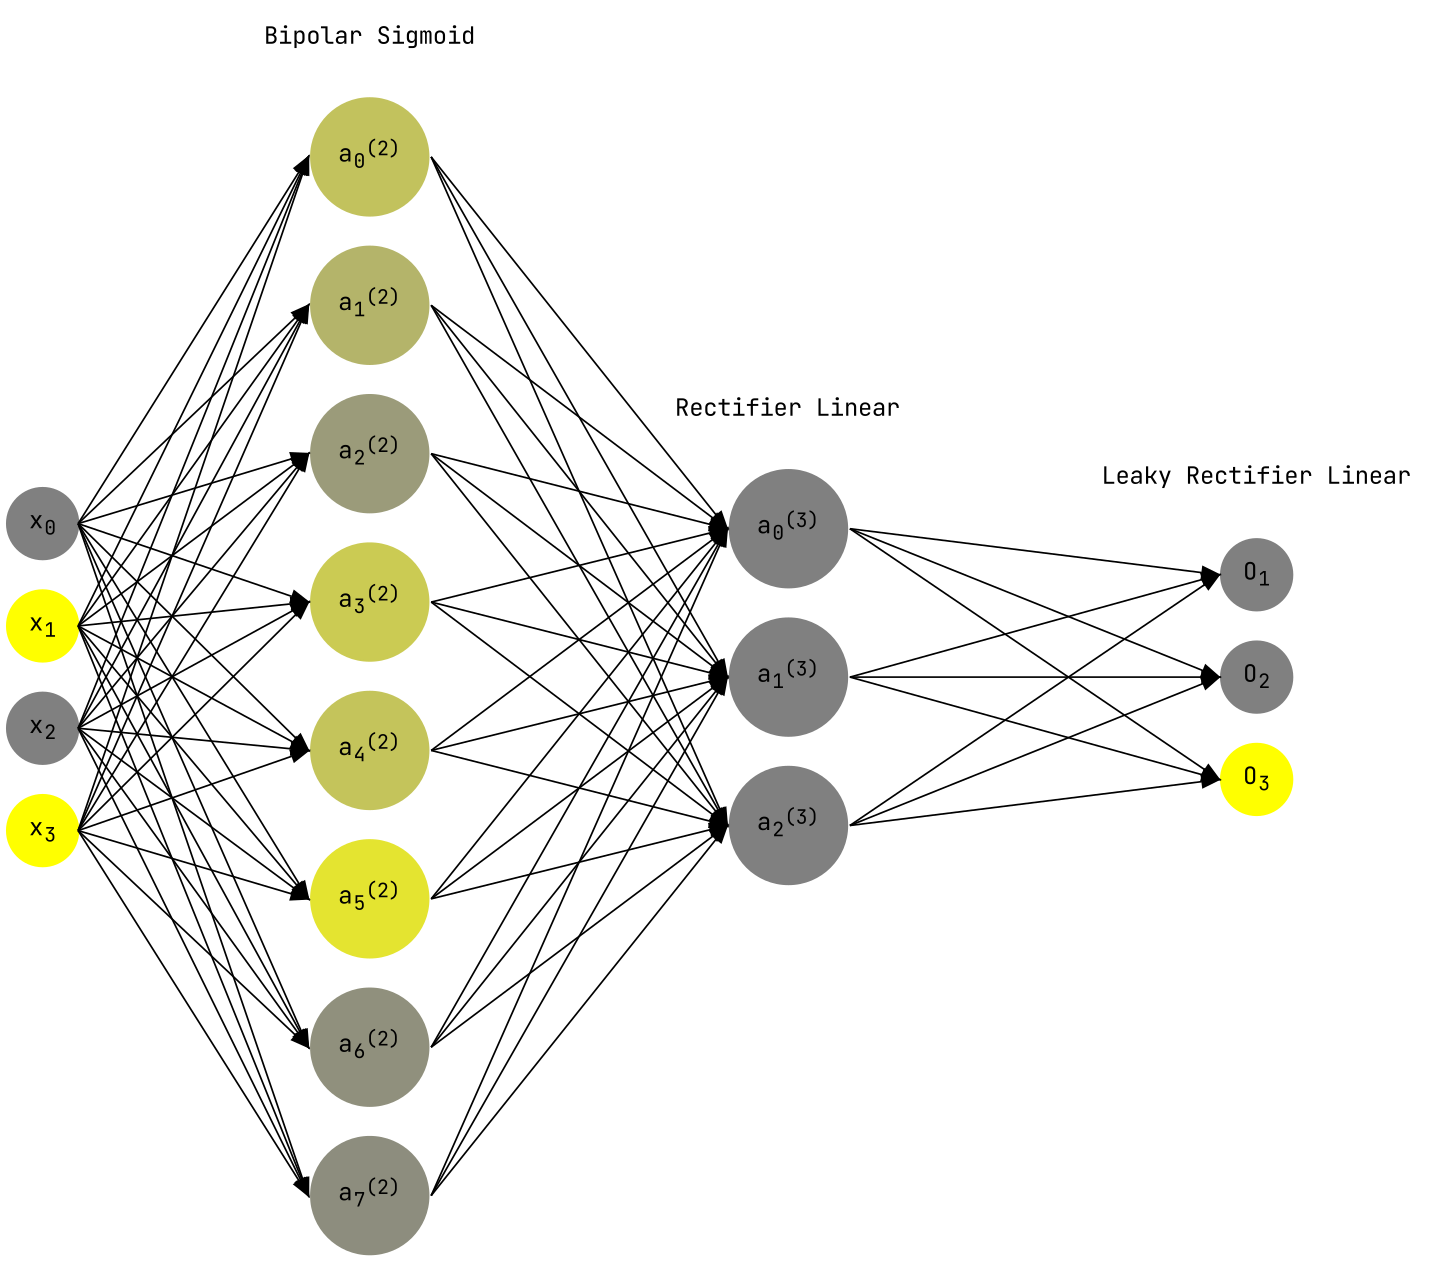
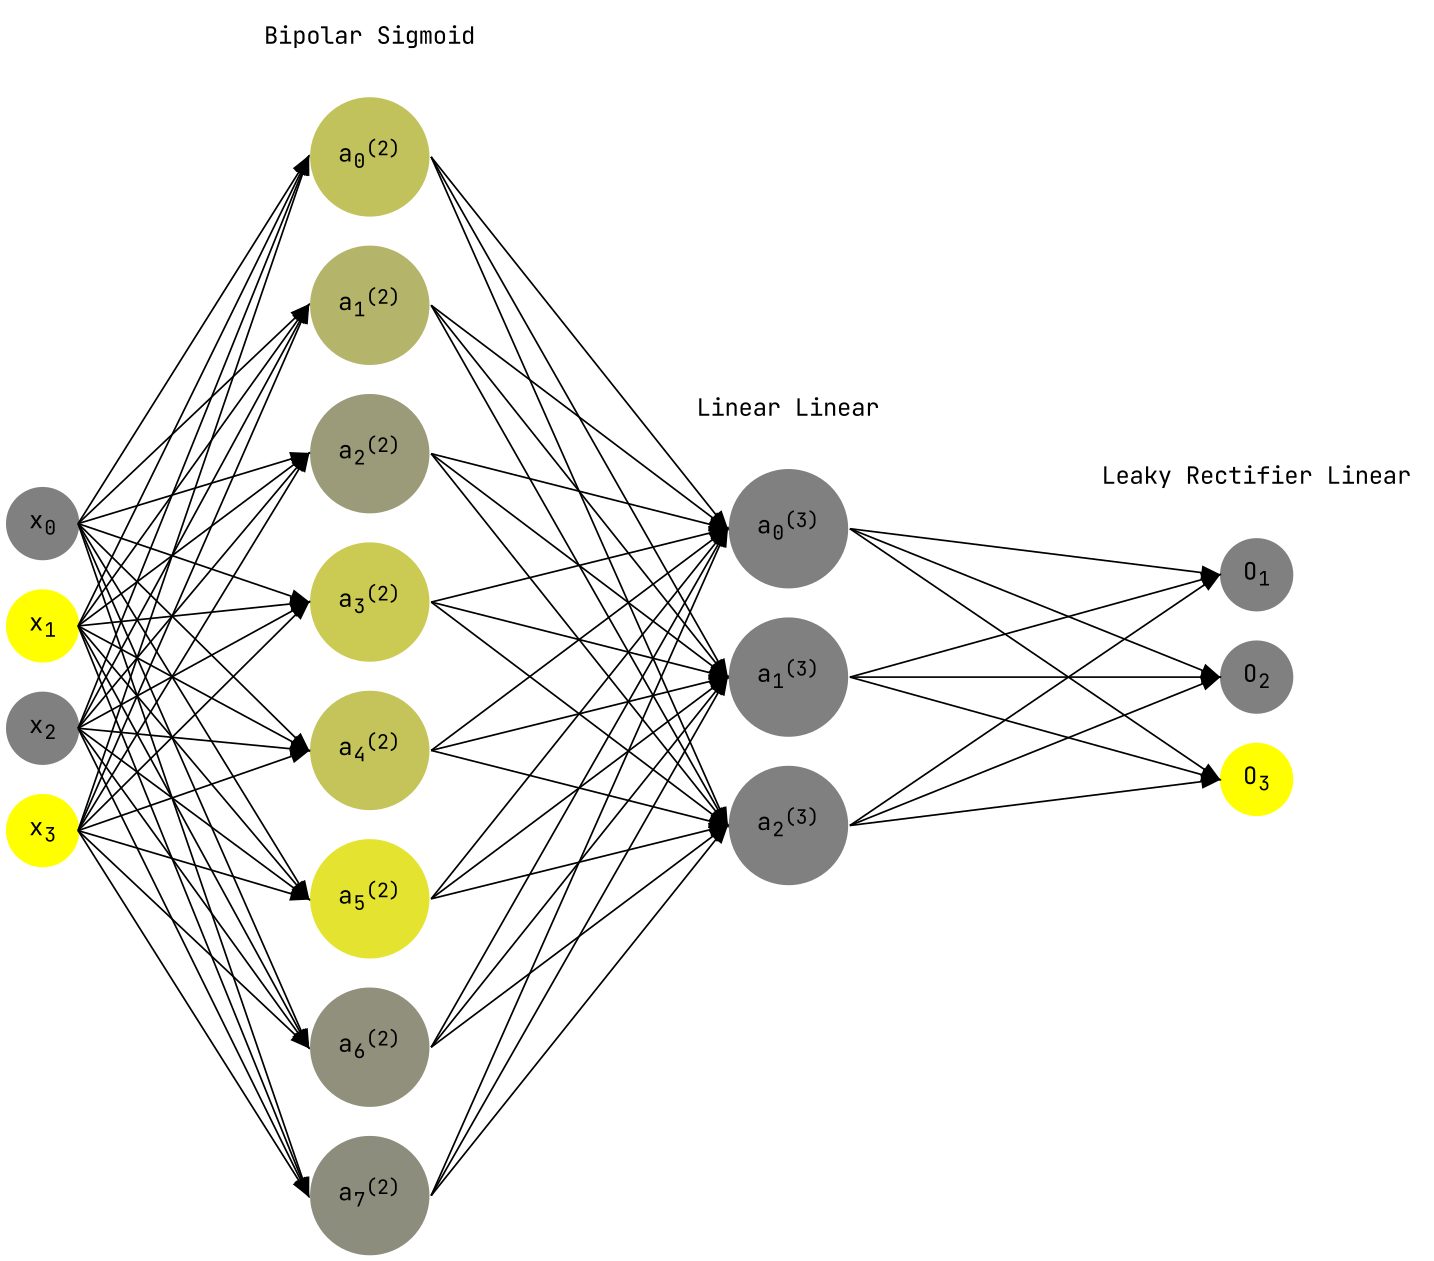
node "Rectifier Linear": label "Rectifier Linear" -> "Linear Linear"
